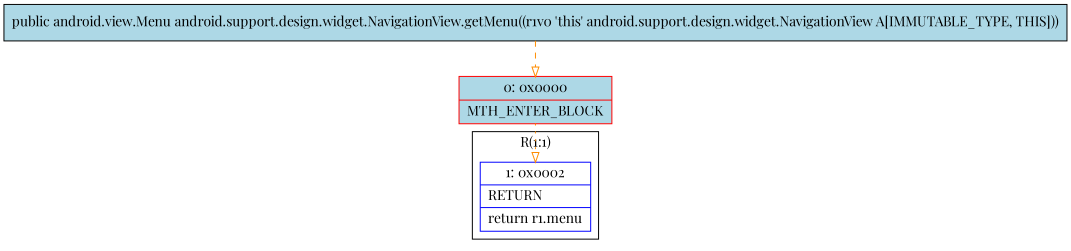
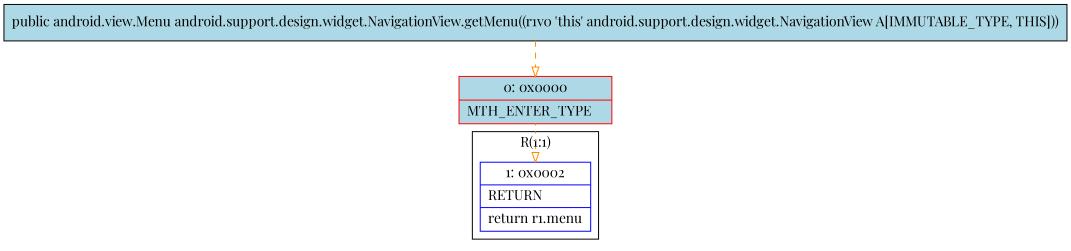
node "0: 0x0000": text "MTH_ENTER_BLOCK" -> "MTH_ENTER_TYPE"
